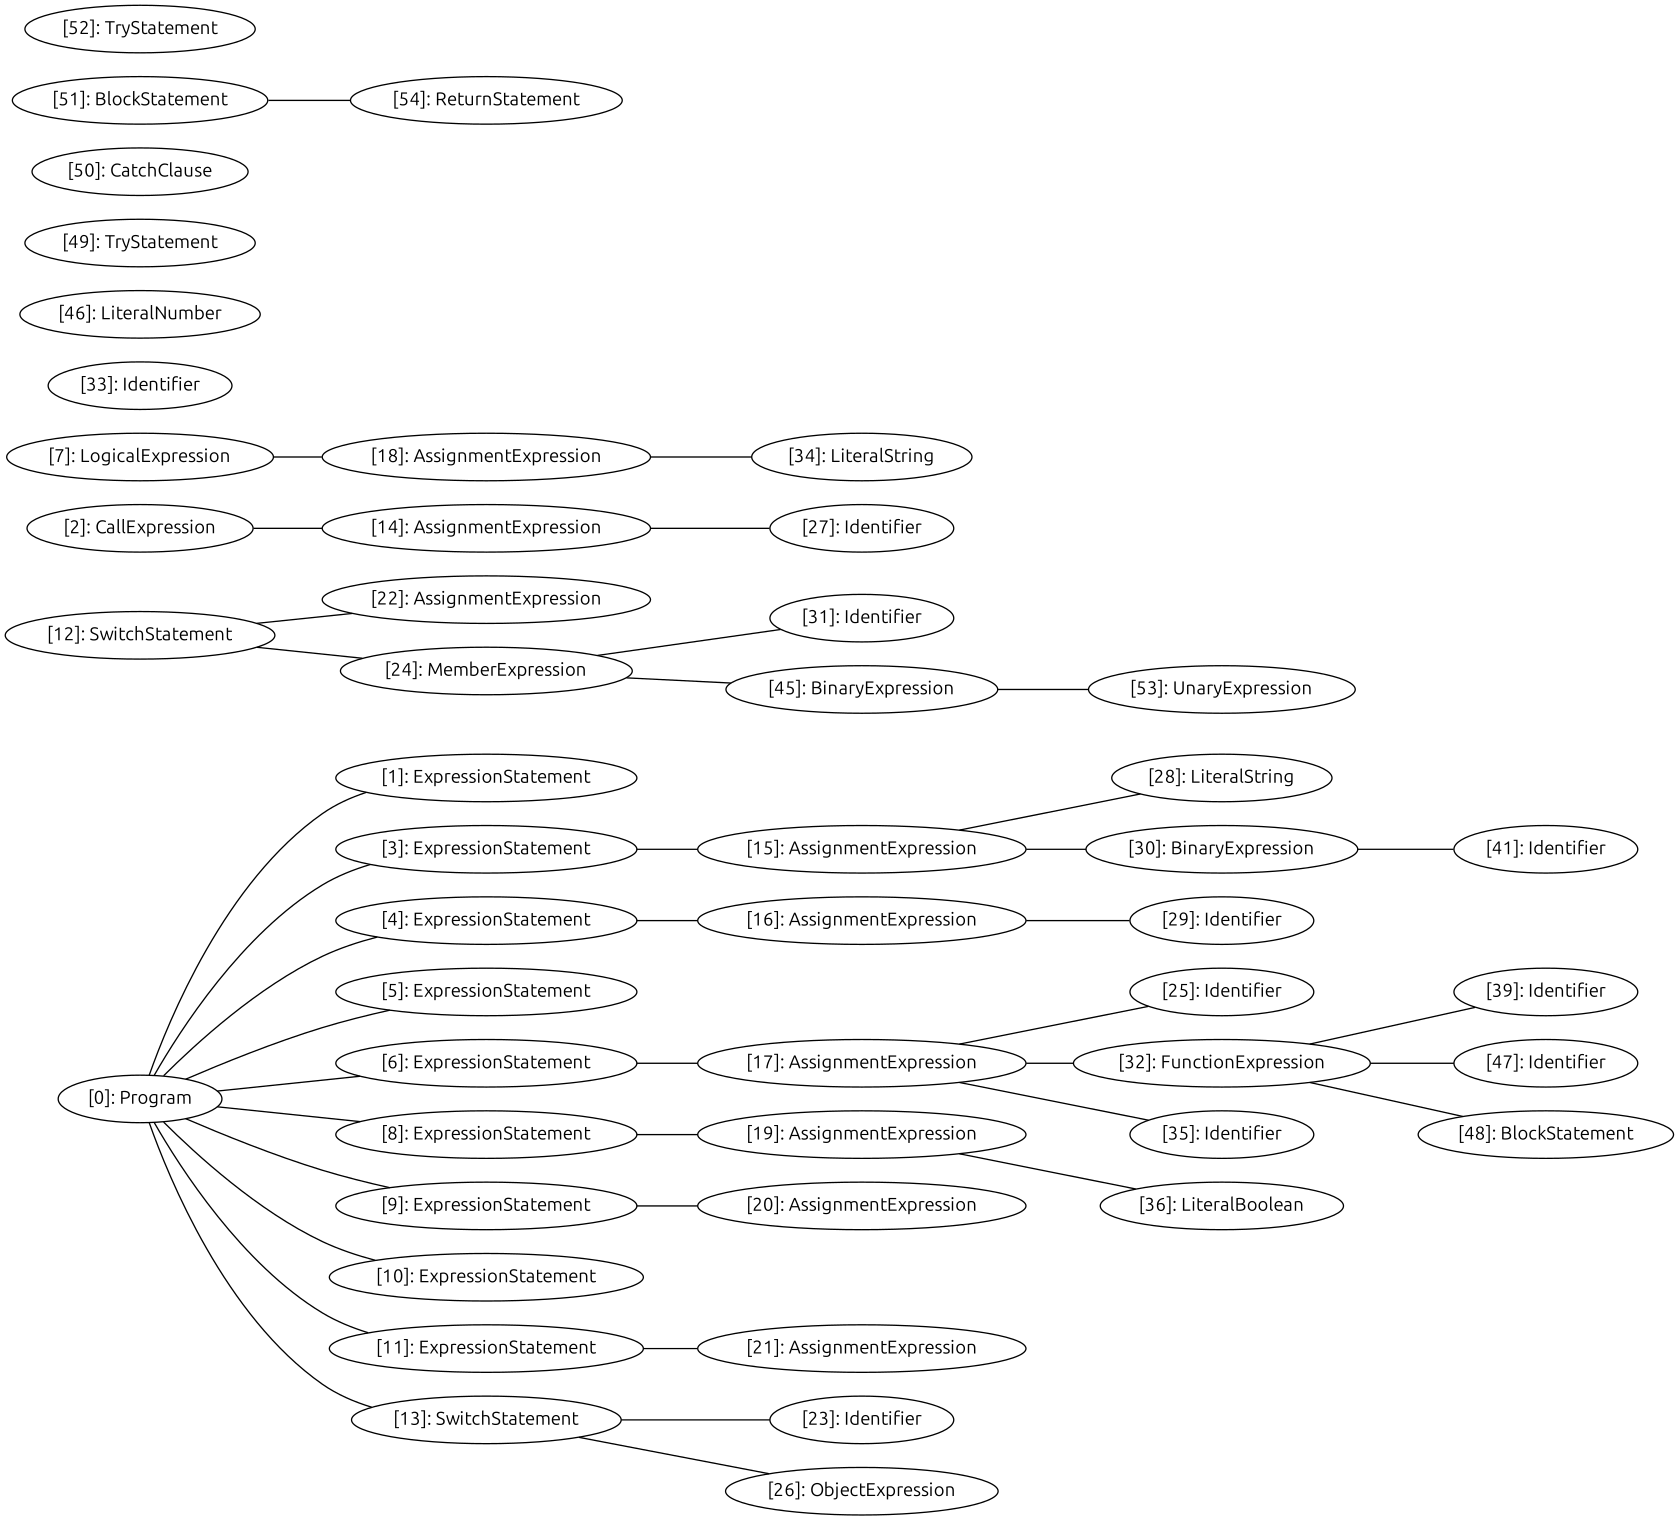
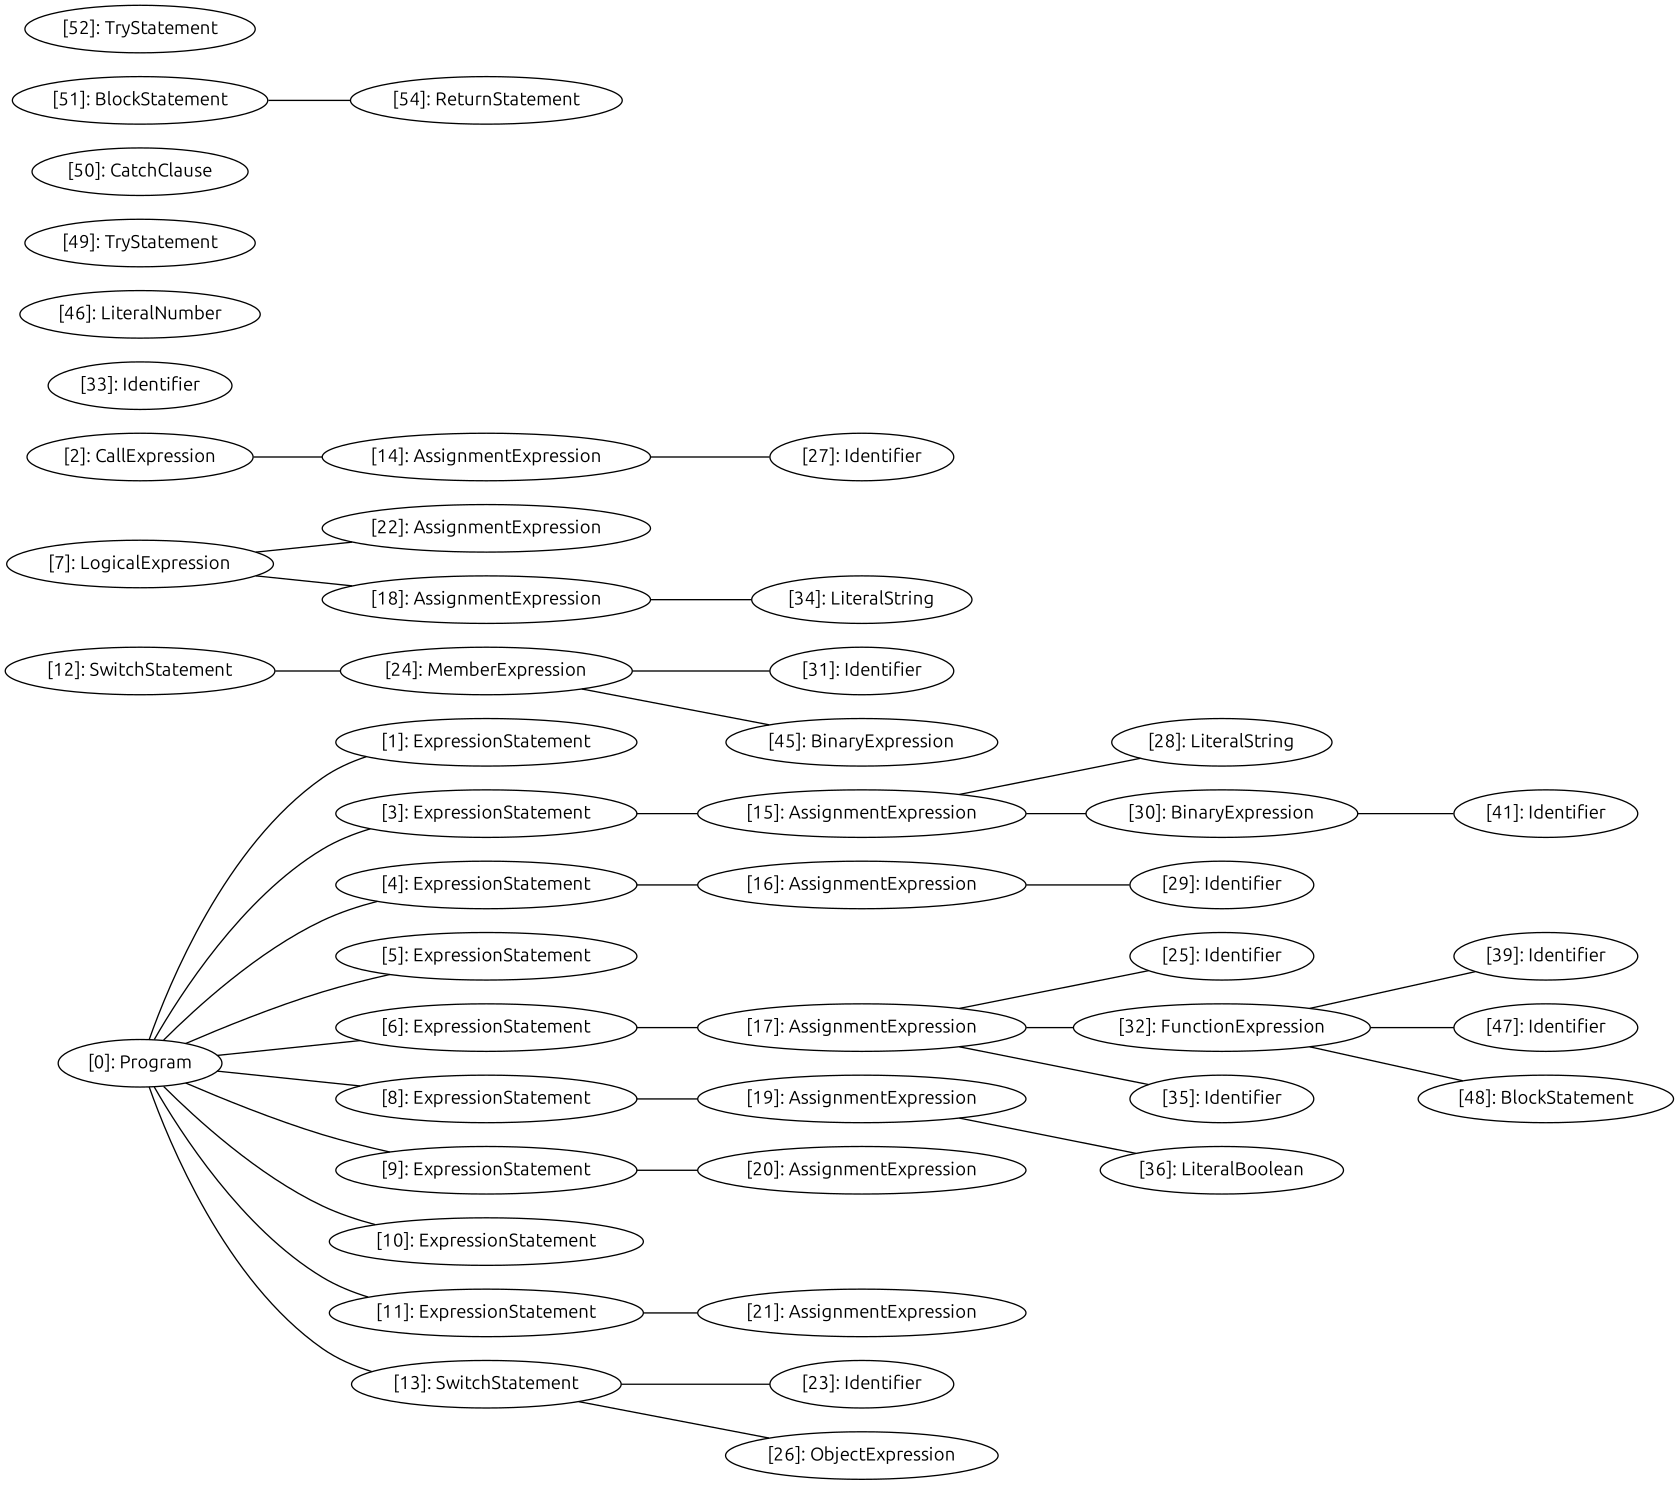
edge "[22]: AssignmentExpression" -- "[12]: SwitchStatement": now "[22]: AssignmentExpression" -- "[7]: LogicalExpression"
node "[53]: UnaryExpression": removed
